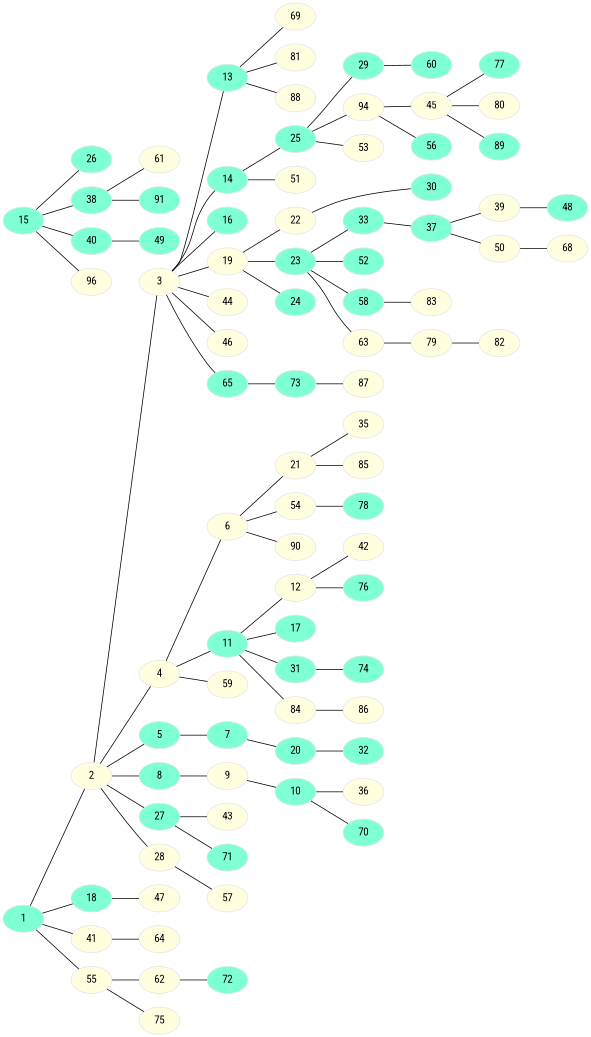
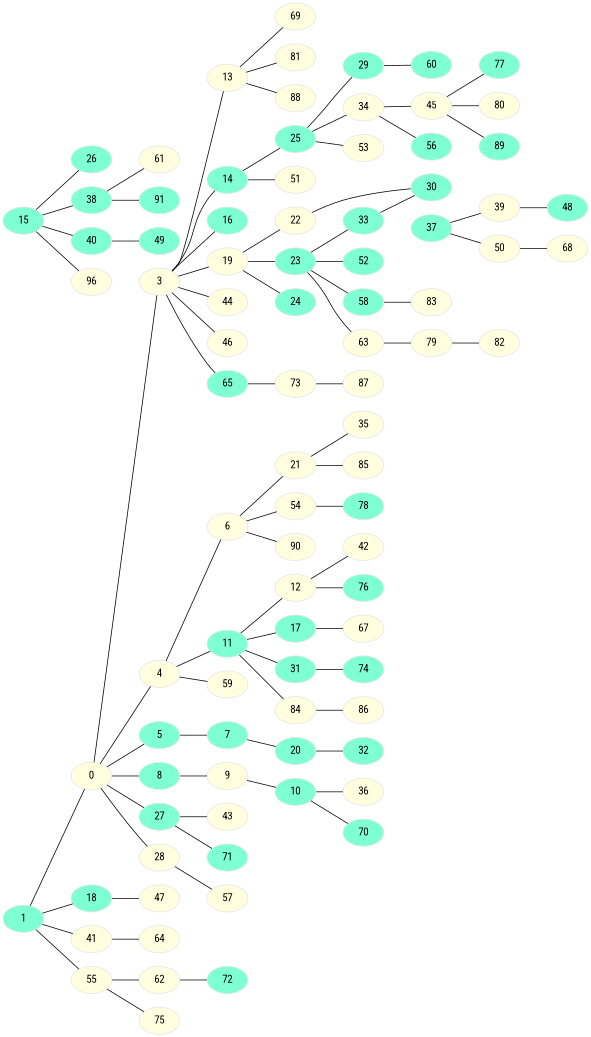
node "13": fillcolor aquamarine -> lightyellow
node "94": label "94" -> "34"
edge "33" -- "37": now "33" -- "30"
node "73": fillcolor aquamarine -> lightyellow
node "67": added
node "2": label "2" -> "0"
